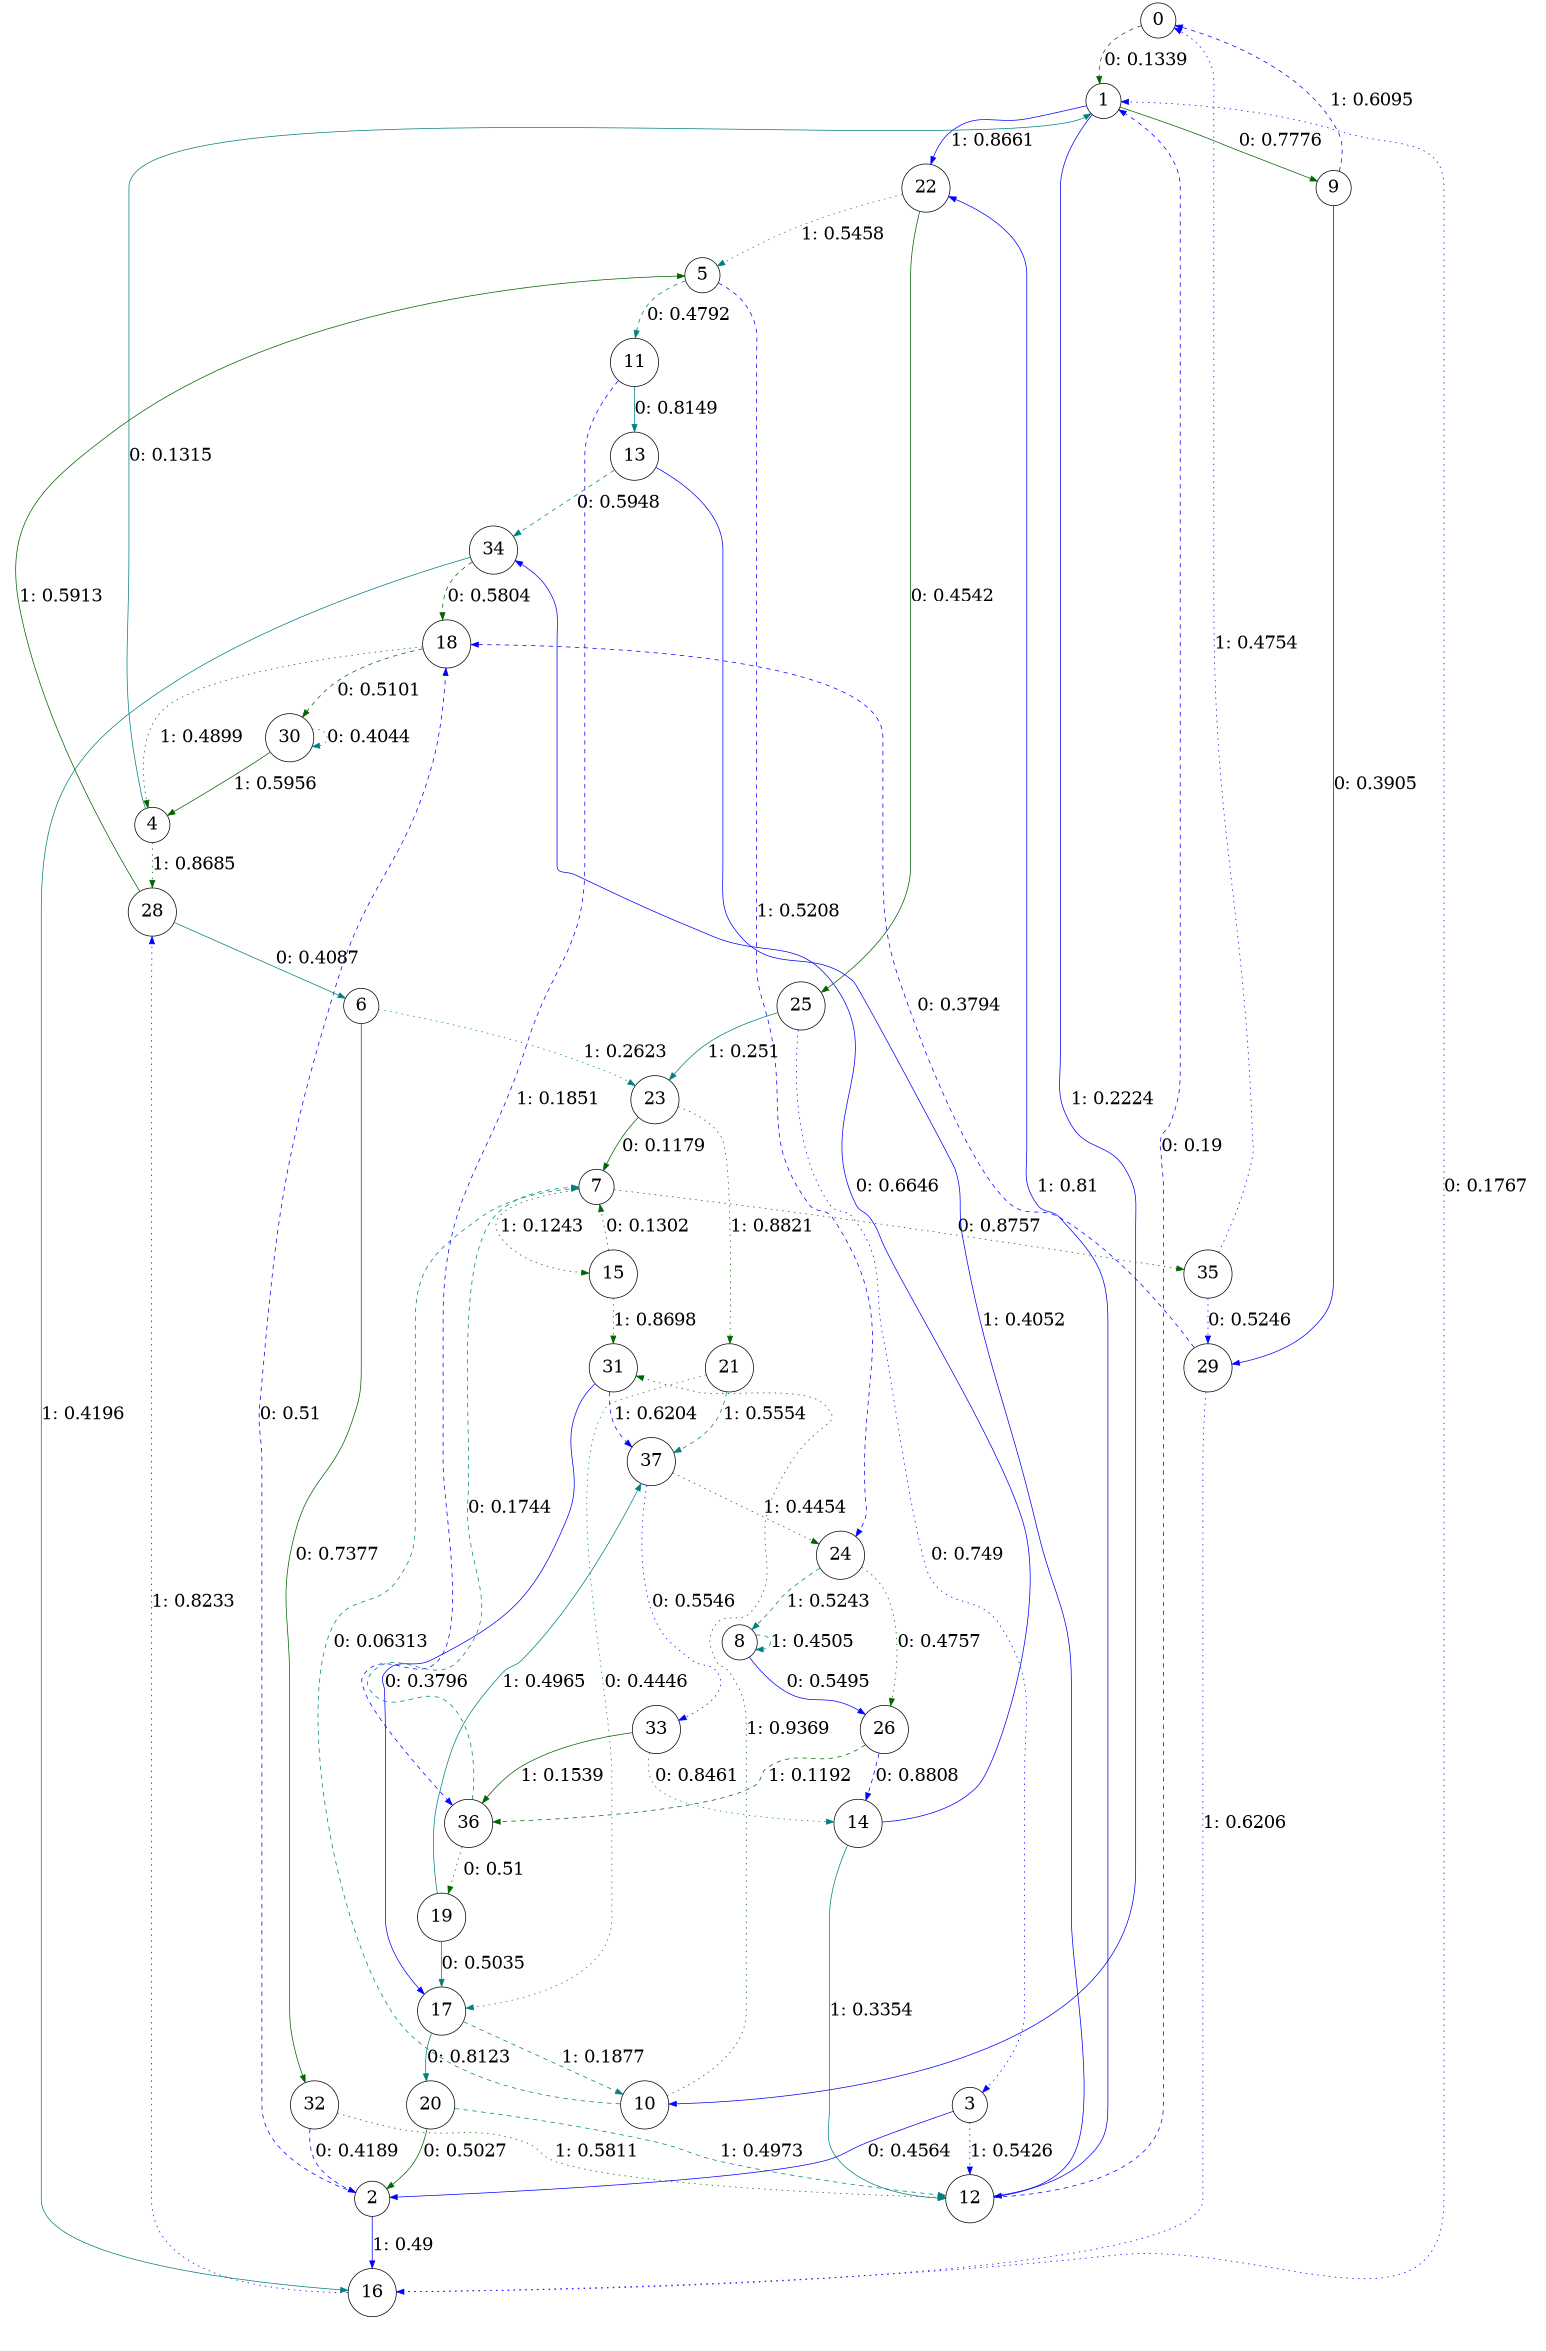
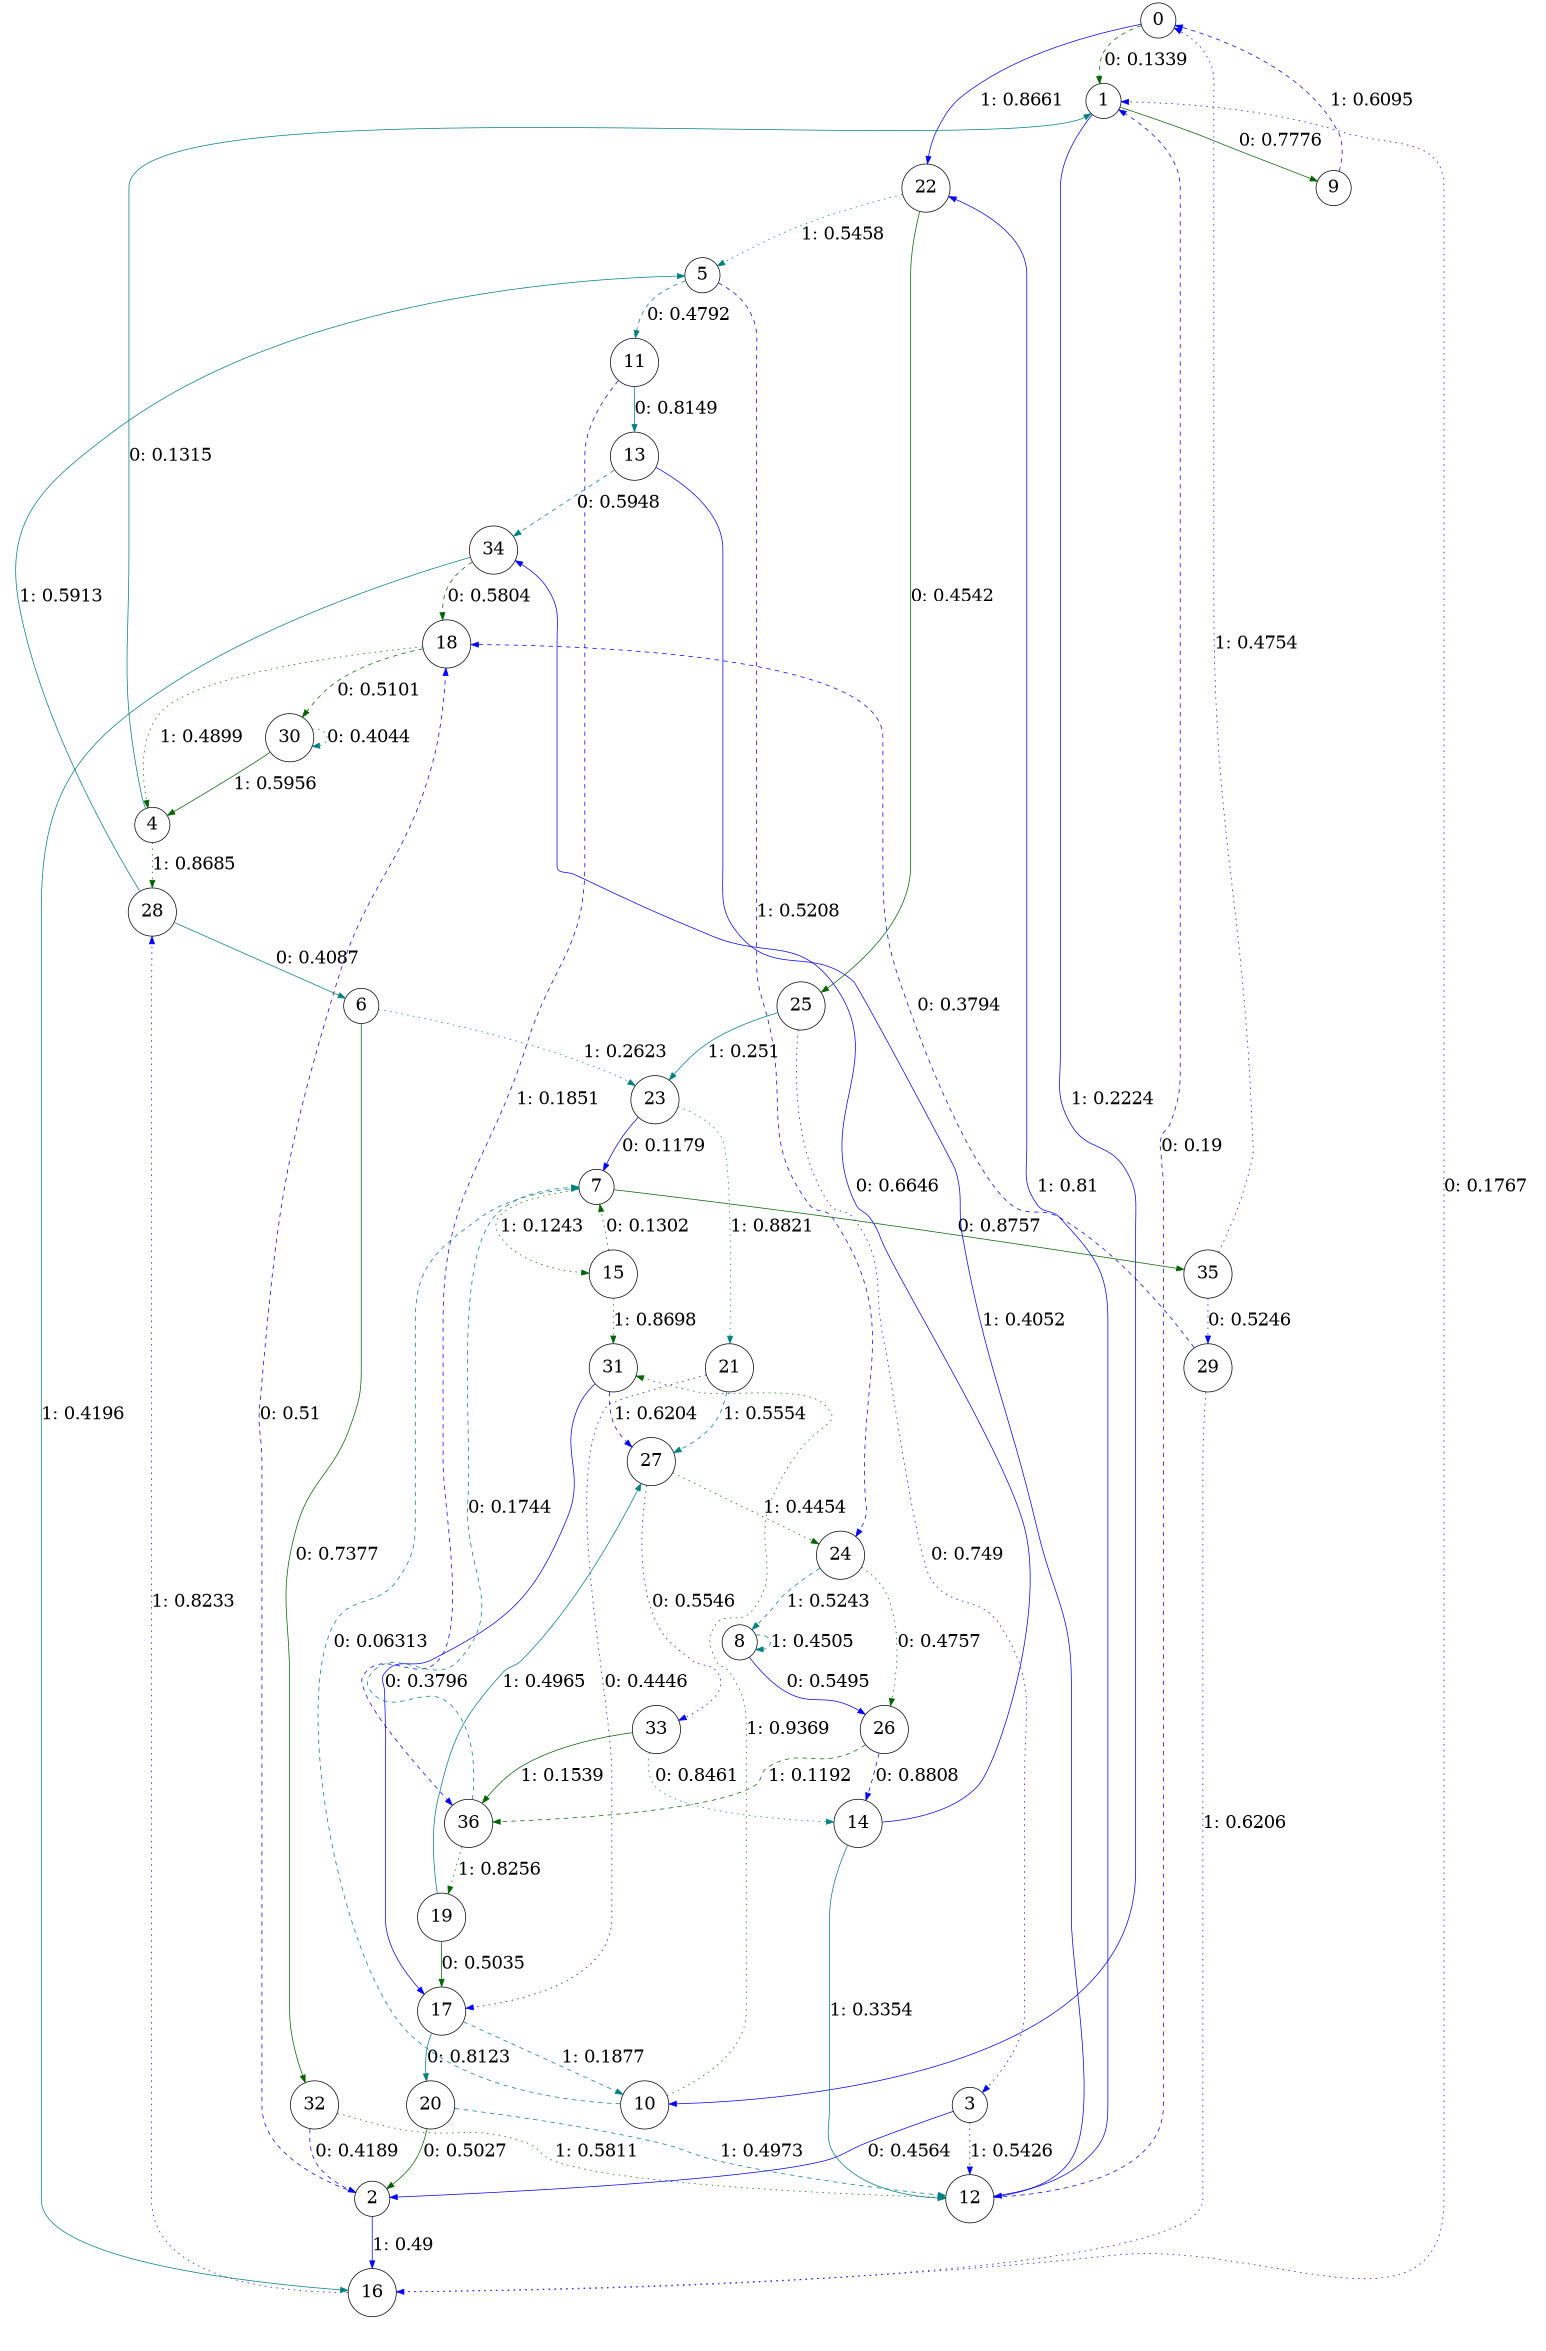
edge "1" -> "22": now "0" -> "22"
edge "28" -> "5": color darkgreen -> teal
edge "9" -> "29": removed, label "0: 0.3905"
edge "23" -> "7": color darkgreen -> blue
edge "23" -> "21": color darkgreen -> teal
edge "7" -> "35": style dotted -> solid
node "37": label "37" -> "27"
edge "21" -> "17": color teal -> blue
edge "36" -> "19": label "0: 0.51     " -> "1: 0.8256   "
edge "19" -> "17": color teal -> darkgreen
